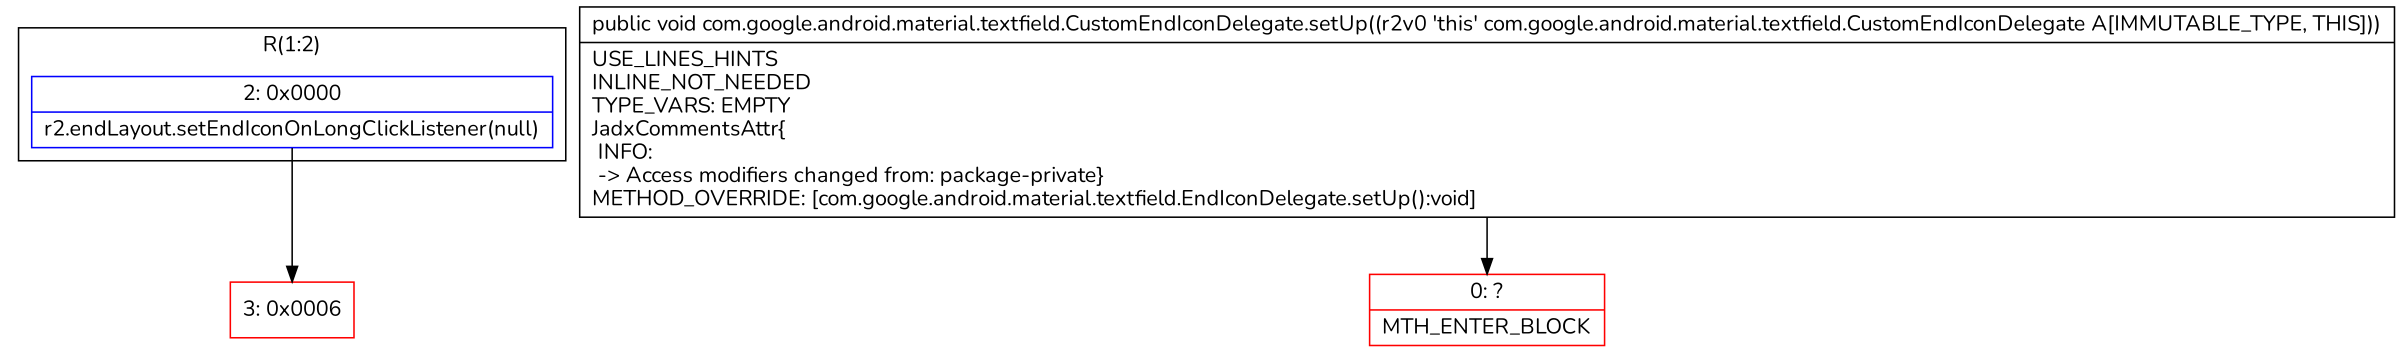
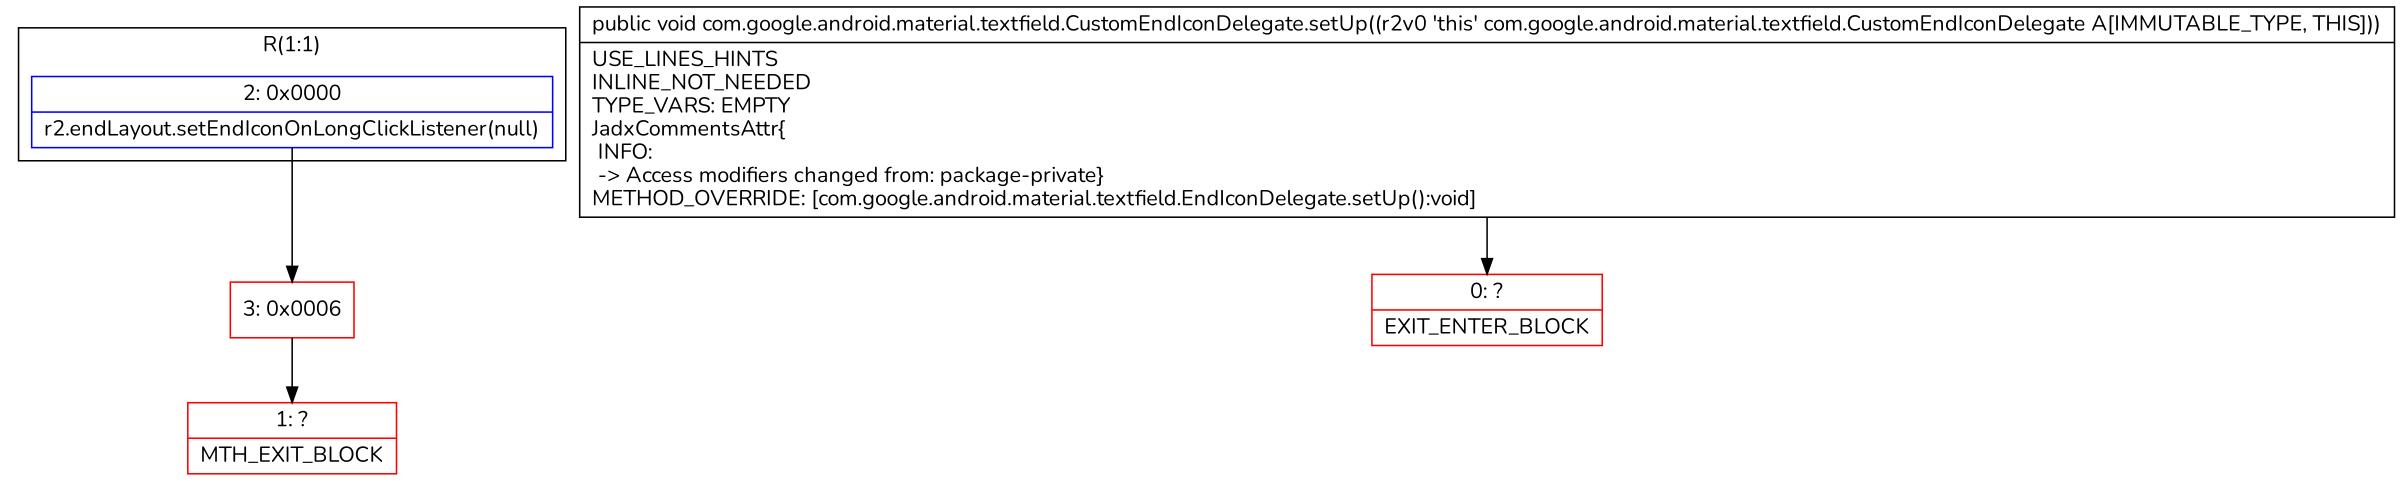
cluster "R(1:2)": label "R(1:2)" -> "R(1:1)"
node "0: ?": text "MTH_ENTER_BLOCK" -> "EXIT_ENTER_BLOCK"
node "1: ?": added
